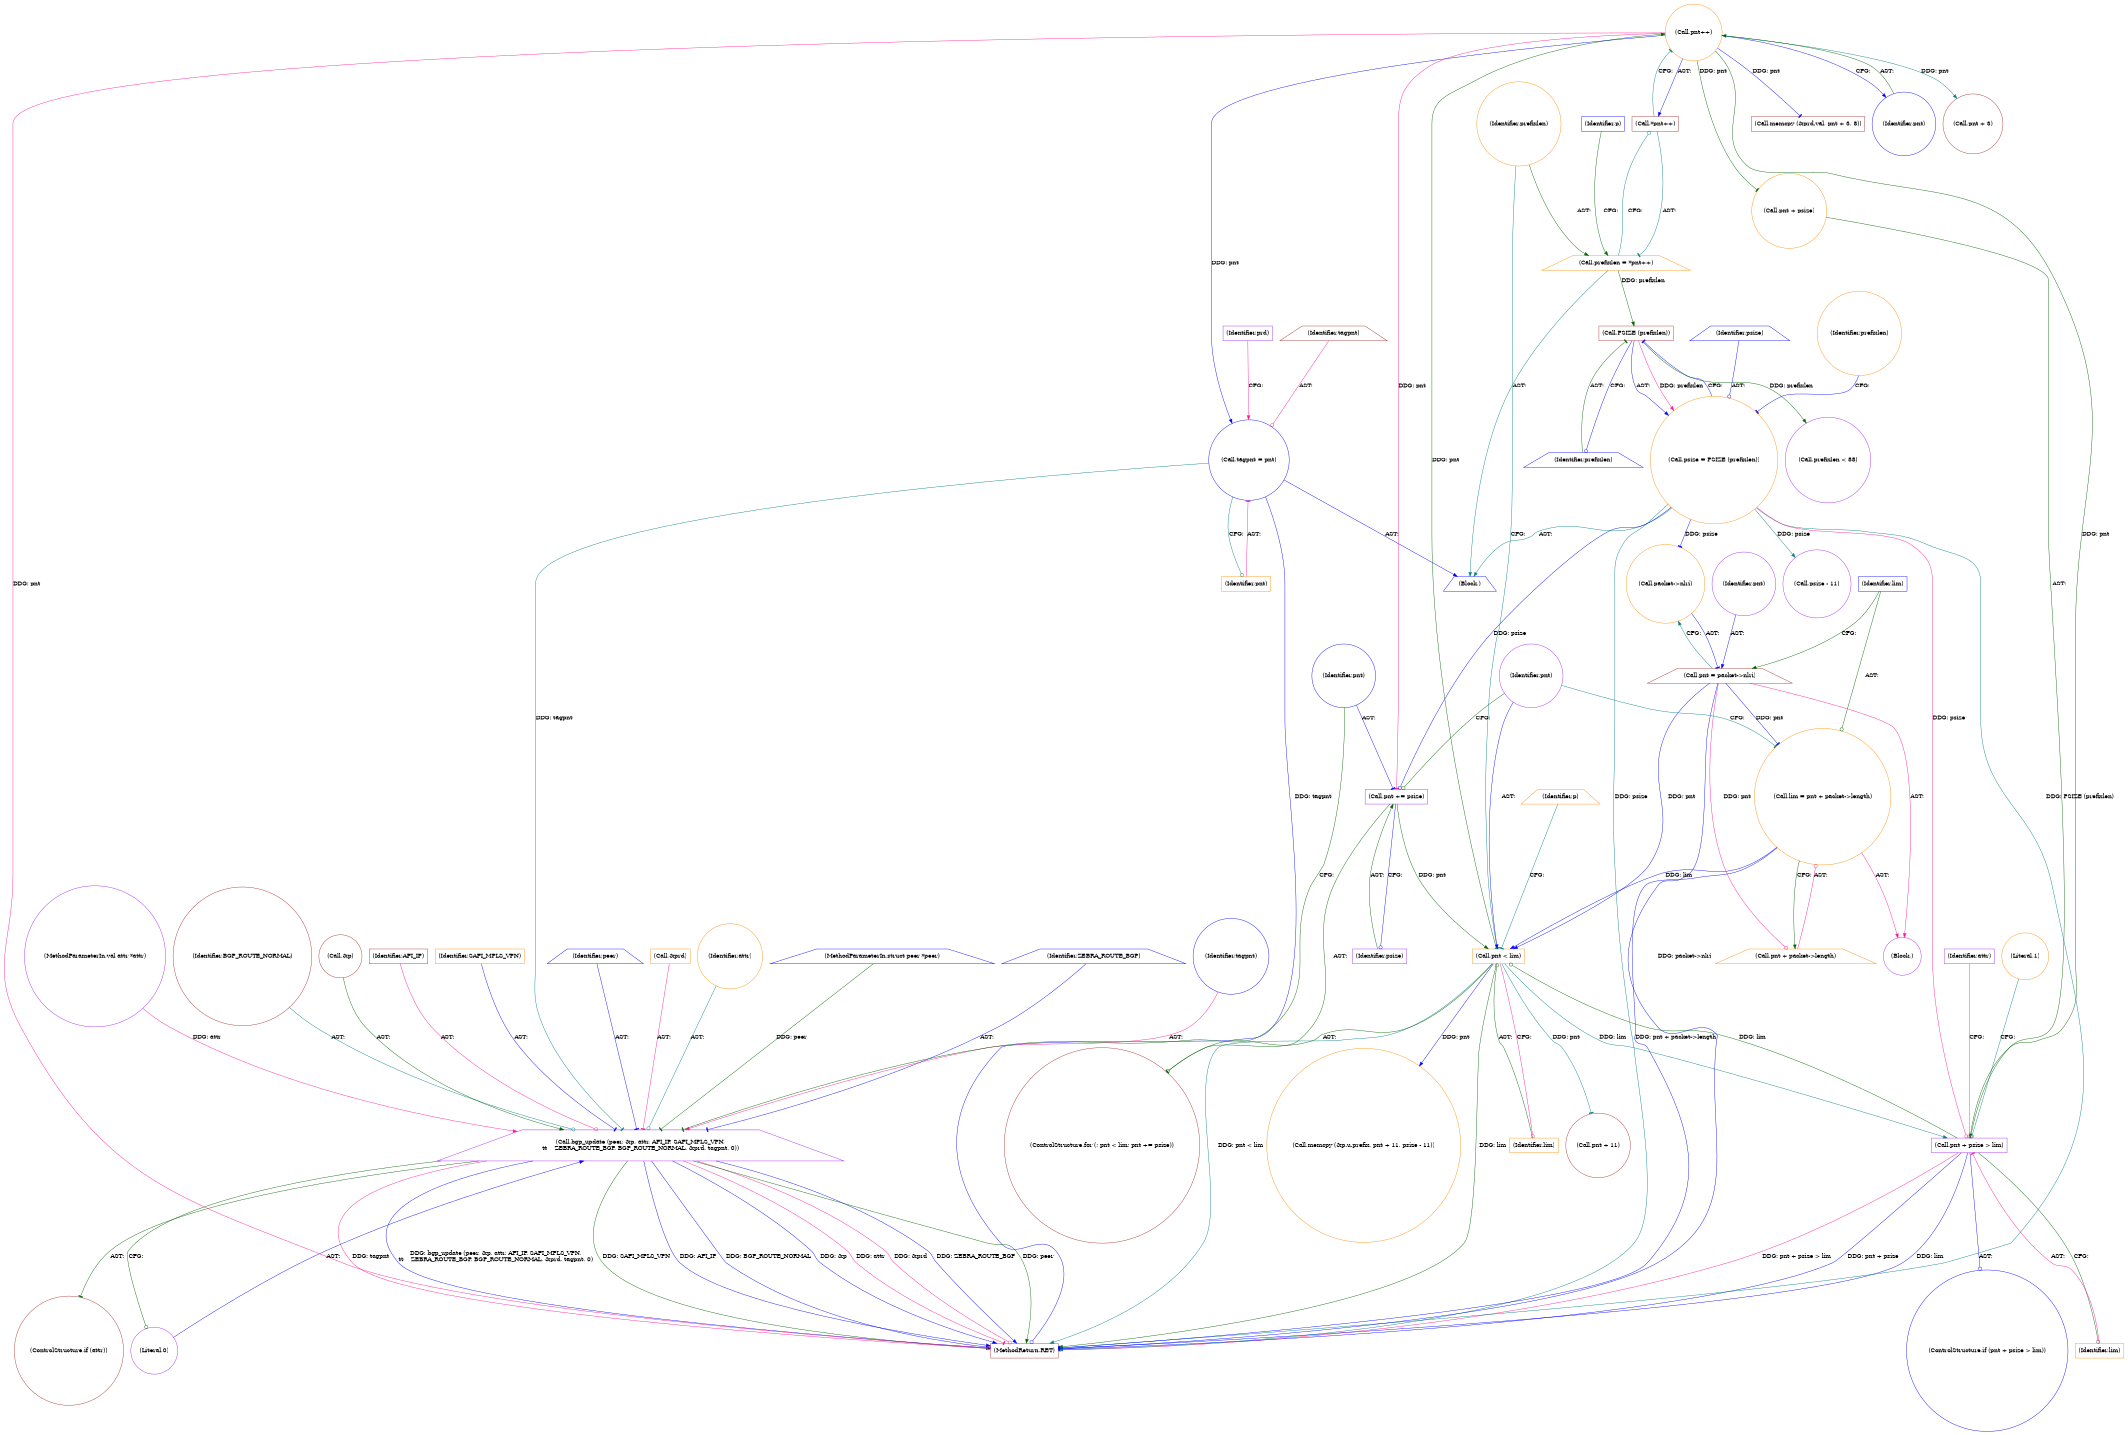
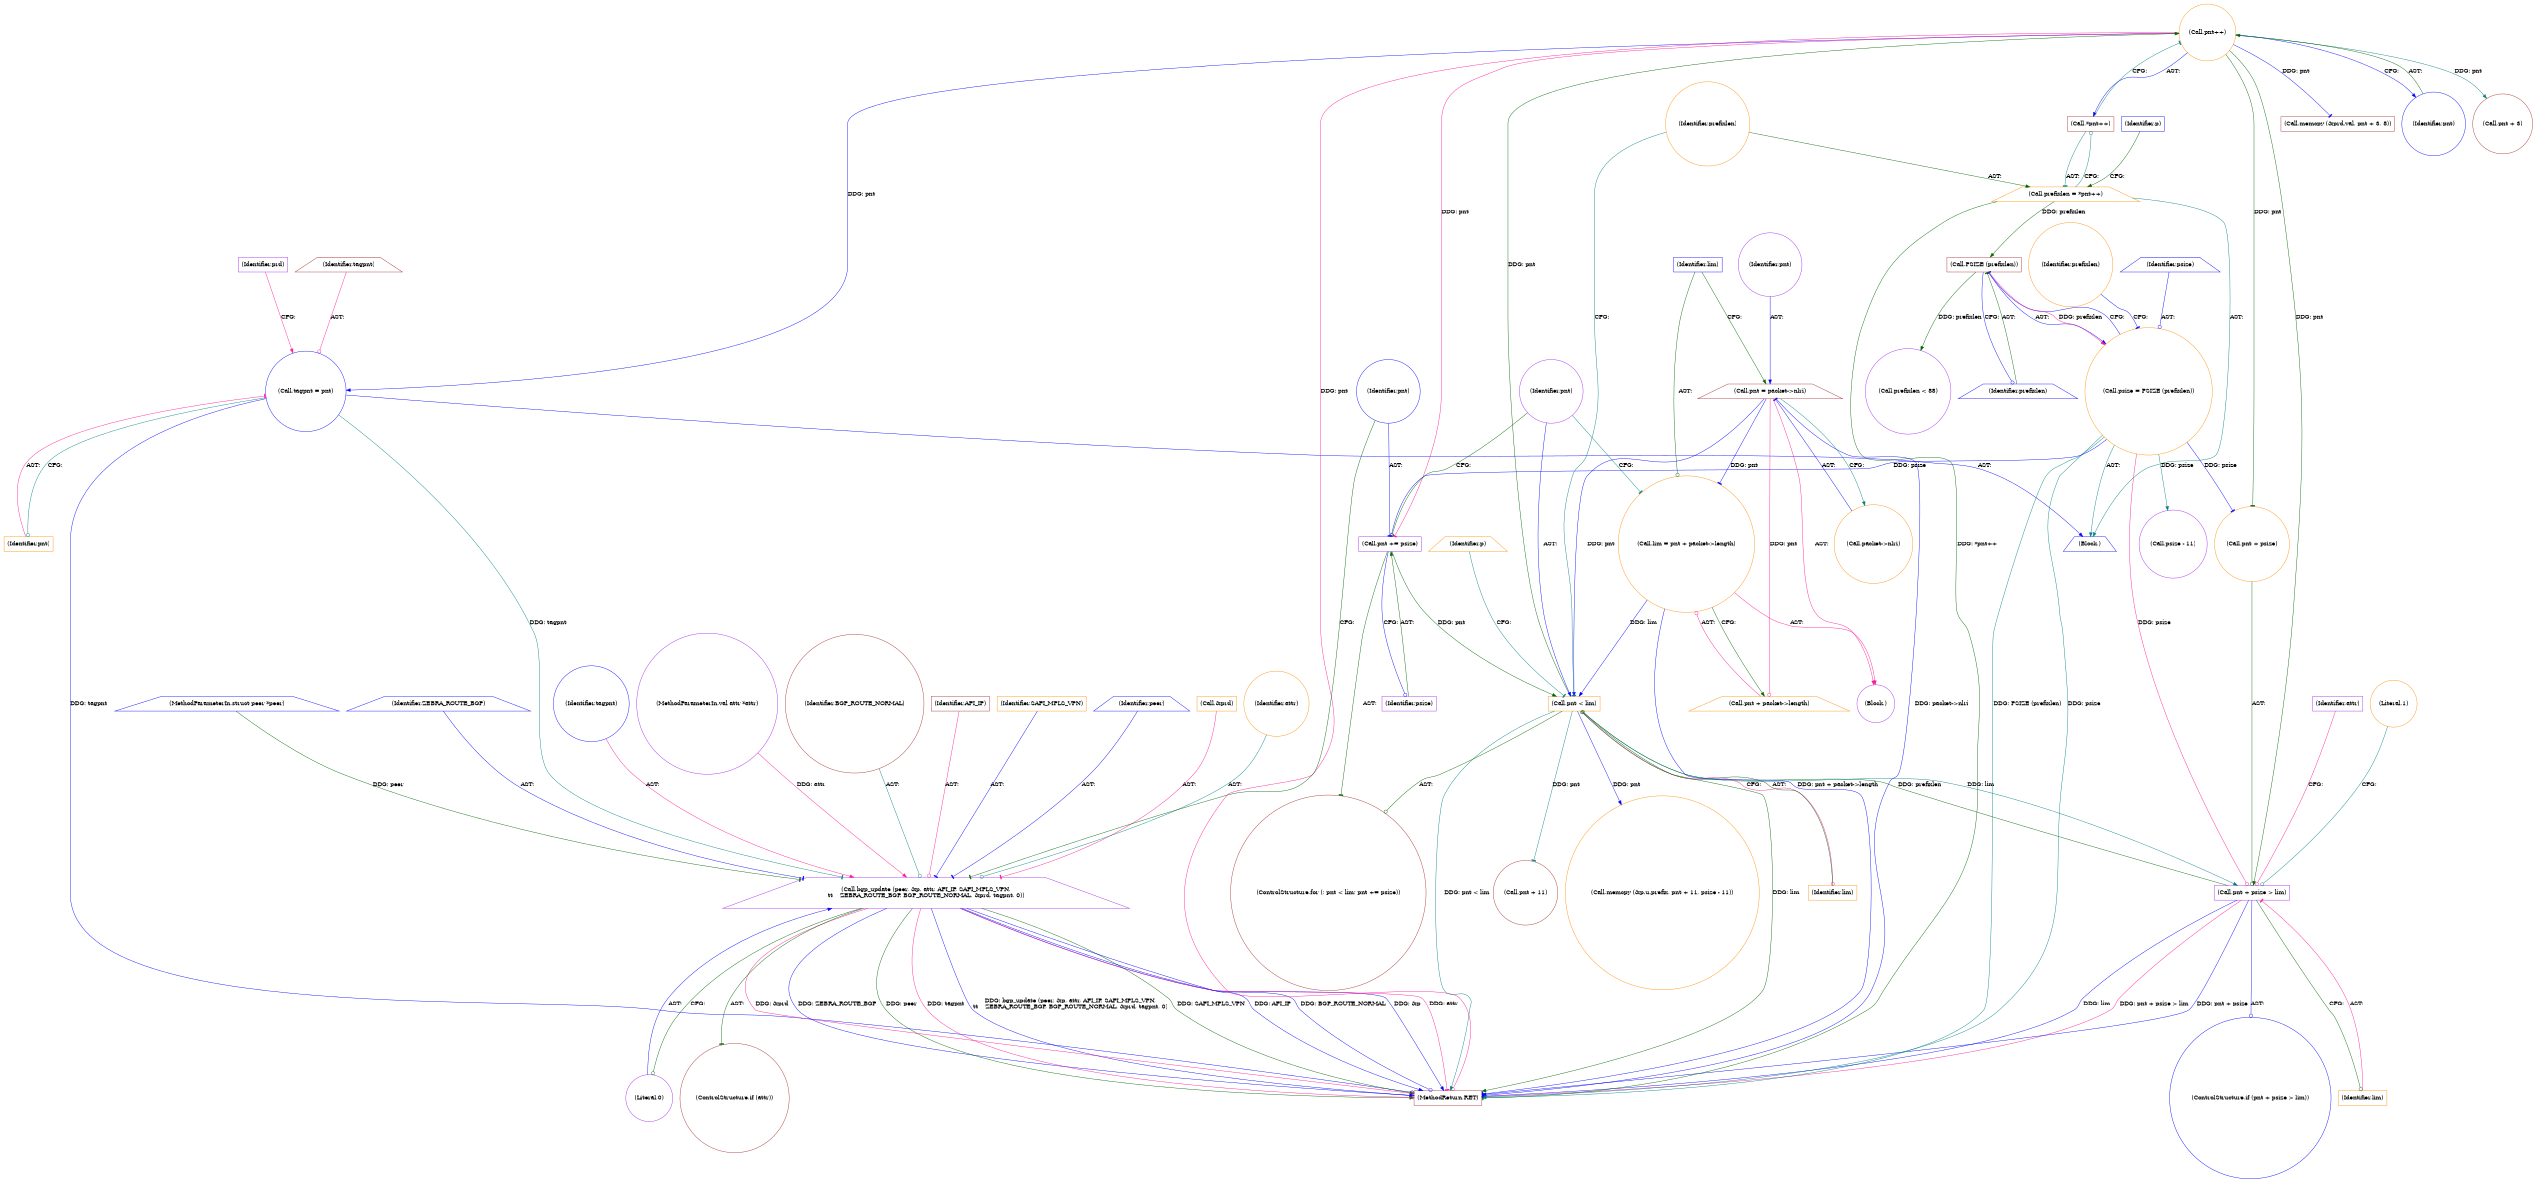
edge "(Call,psize = PSIZE (prefixlen))" -> "(Call,packet->nlri)": now "(Call,psize = PSIZE (prefixlen))" -> "(Call,pnt + psize)"
edge "(Call,prefixlen = *pnt++)" -> "(MethodReturn,RET)": added, label "DDG: *pnt++"
node "(Call,&p)": removed
edge "(Call,pnt + psize > lim)" -> "(Call,pnt < lim)": label "DDG: lim" -> "DDG: prefixlen"
